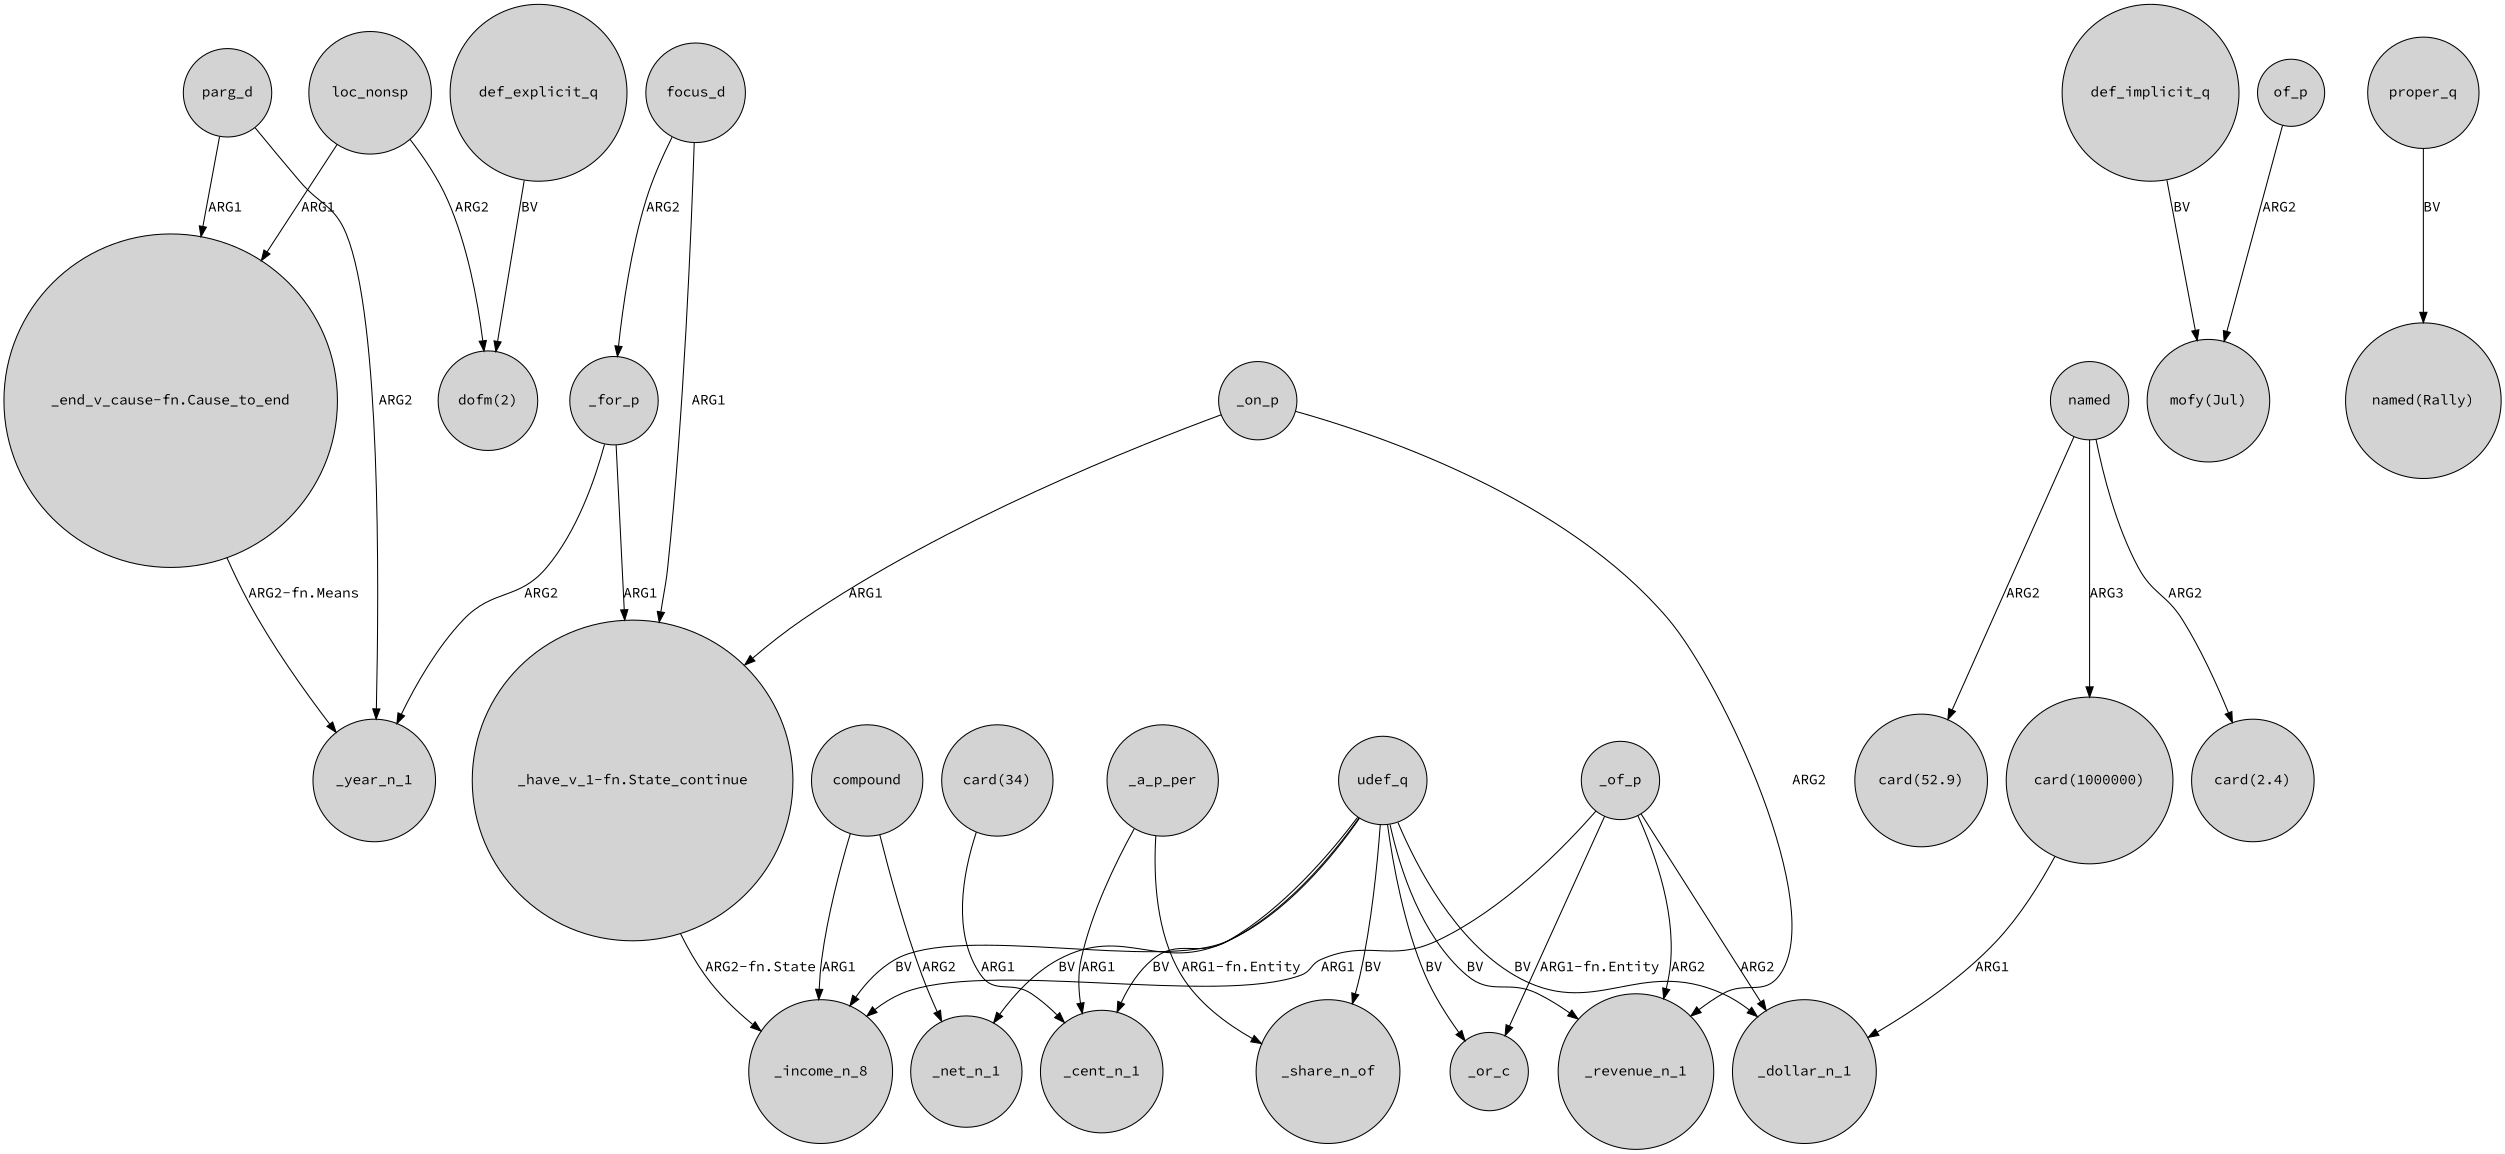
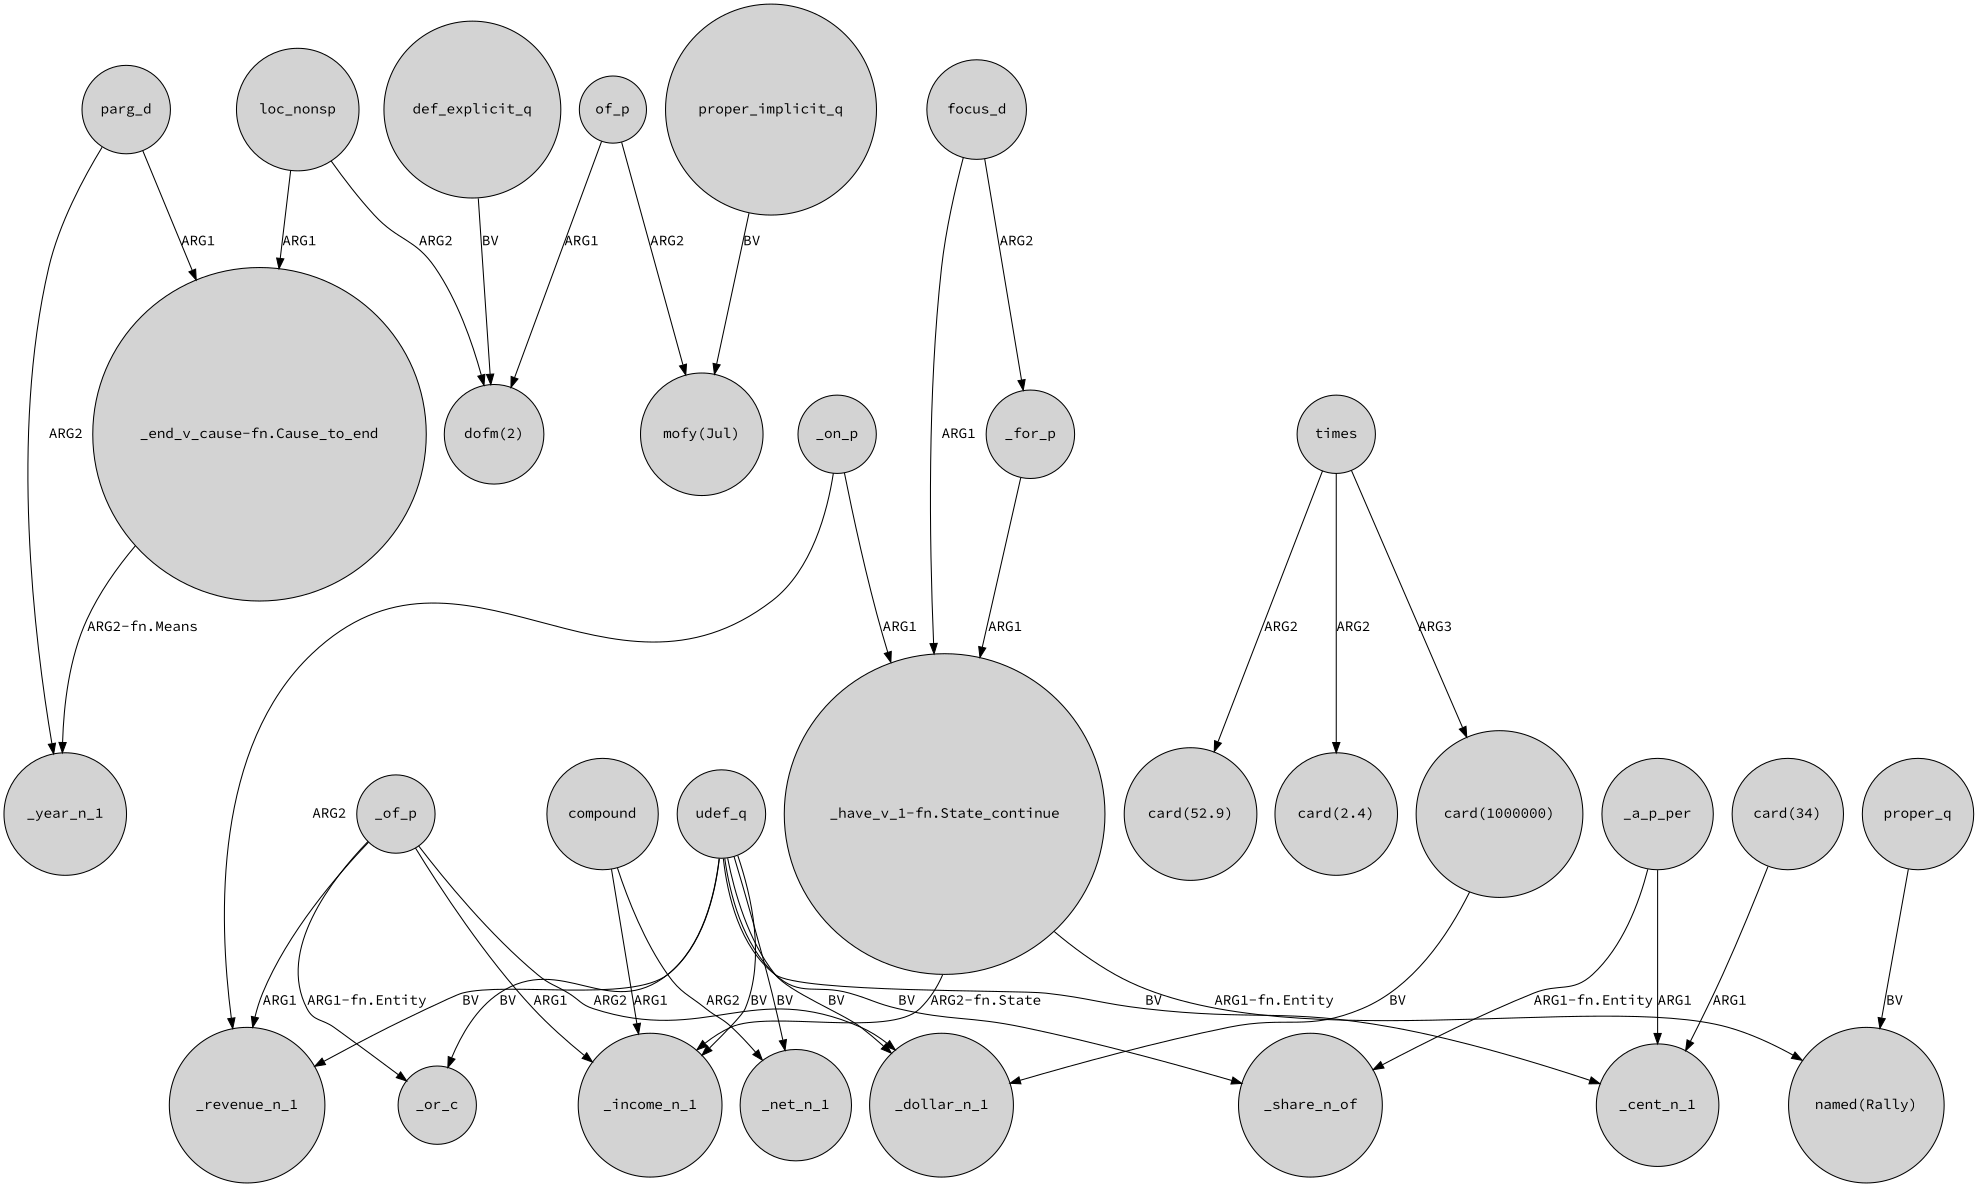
node "def_implicit_q": label "def_implicit_q" -> "proper_implicit_q"
edge "of_p" -> "dofm(2)": added, label "ARG1"
node "named": label "named" -> "times"
edge "_for_p" -> "_year_n_1": removed, label "ARG2"
edge "_of_p" -> "_revenue_n_1": label "ARG2" -> "ARG1"
edge "card(1000000)" -> "_dollar_n_1": label "ARG1" -> "BV"
edge "_have_v_1-fn.State_continue" -> "named(Rally)": added, label "ARG1-fn.Entity"
node "_income_n_8": label "_income_n_8" -> "_income_n_1"
